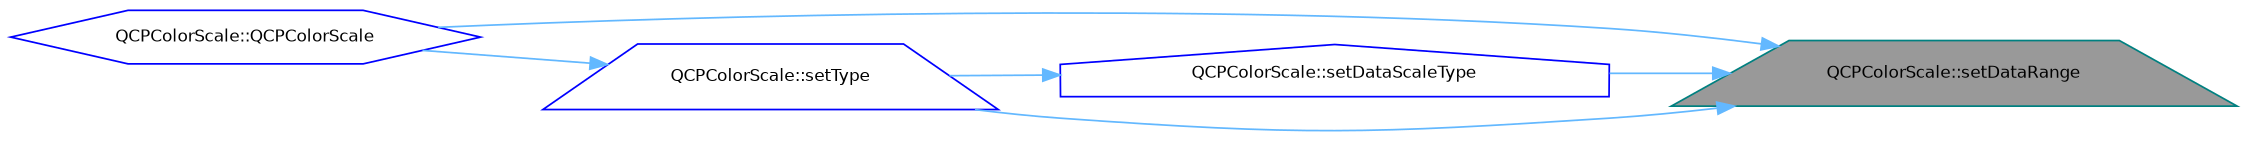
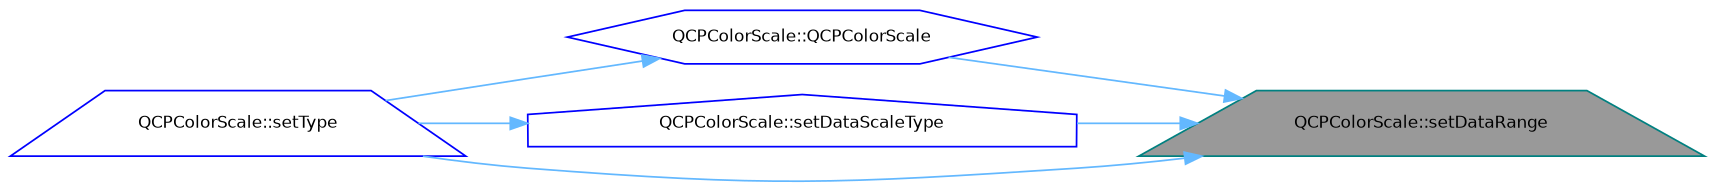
edge "QCPColorScale::QCPColorScale" -> "QCPColorScale::setType": reversed
